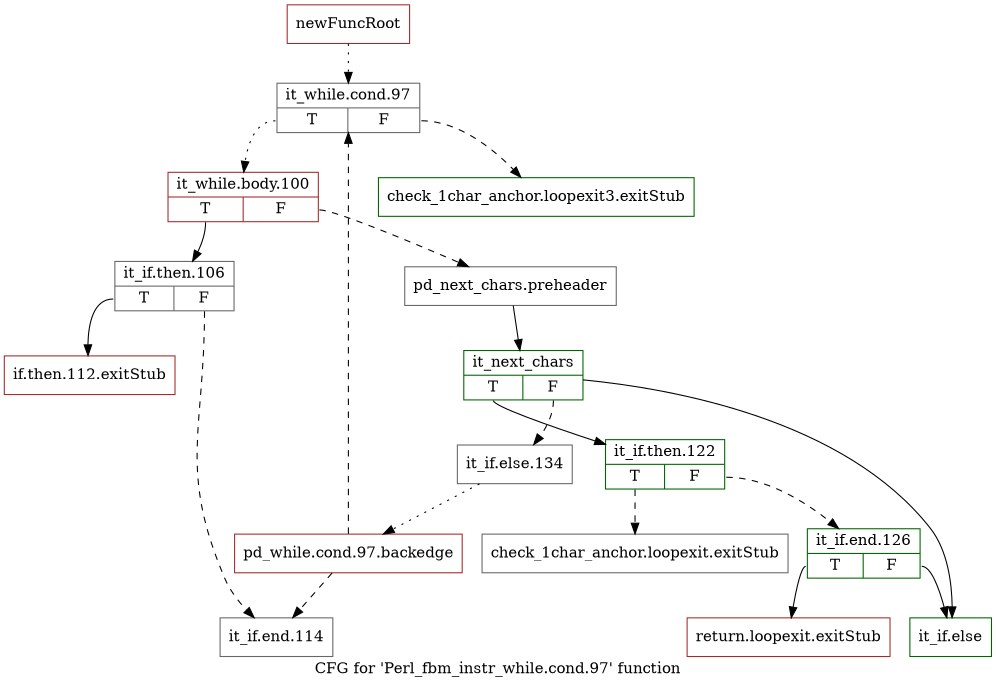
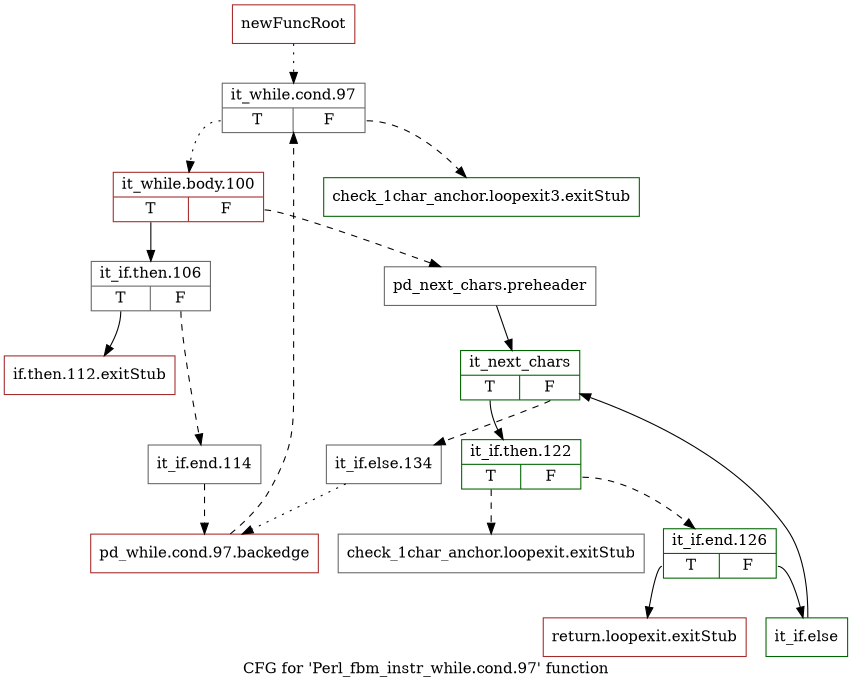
edge "it_next_chars" -> "it_if.else": reversed
edge "pd_while.cond.97.backedge" -> "it_if.end.114": reversed
